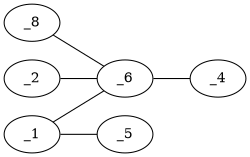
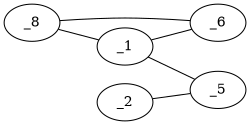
edge "_8" -- "_1": added
edge "_2" -- "_6": now "_2" -- "_5"
node "_4": removed
